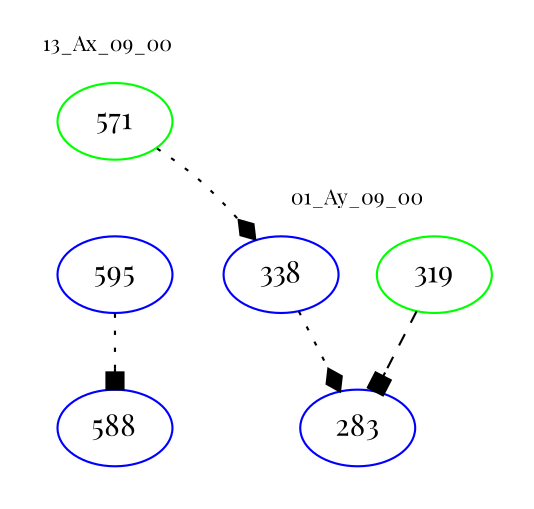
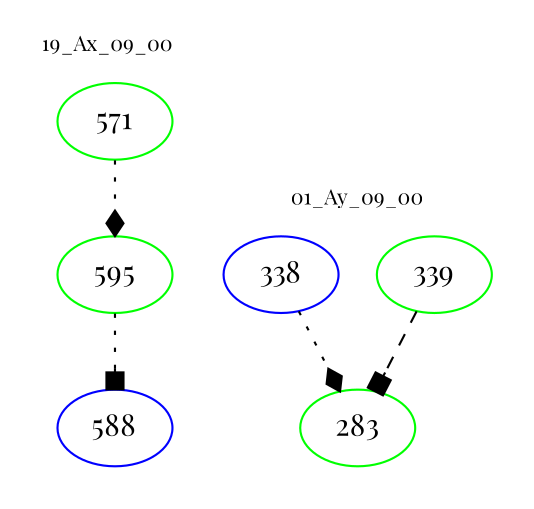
cluster "13_Ax_09_00": label "13_Ax_09_00" -> "19_Ax_09_00"
edge "571" -> "338": now "571" -> "595"
node "595": color blue -> green
node "319": label "319" -> "339"
node "283": color blue -> green
